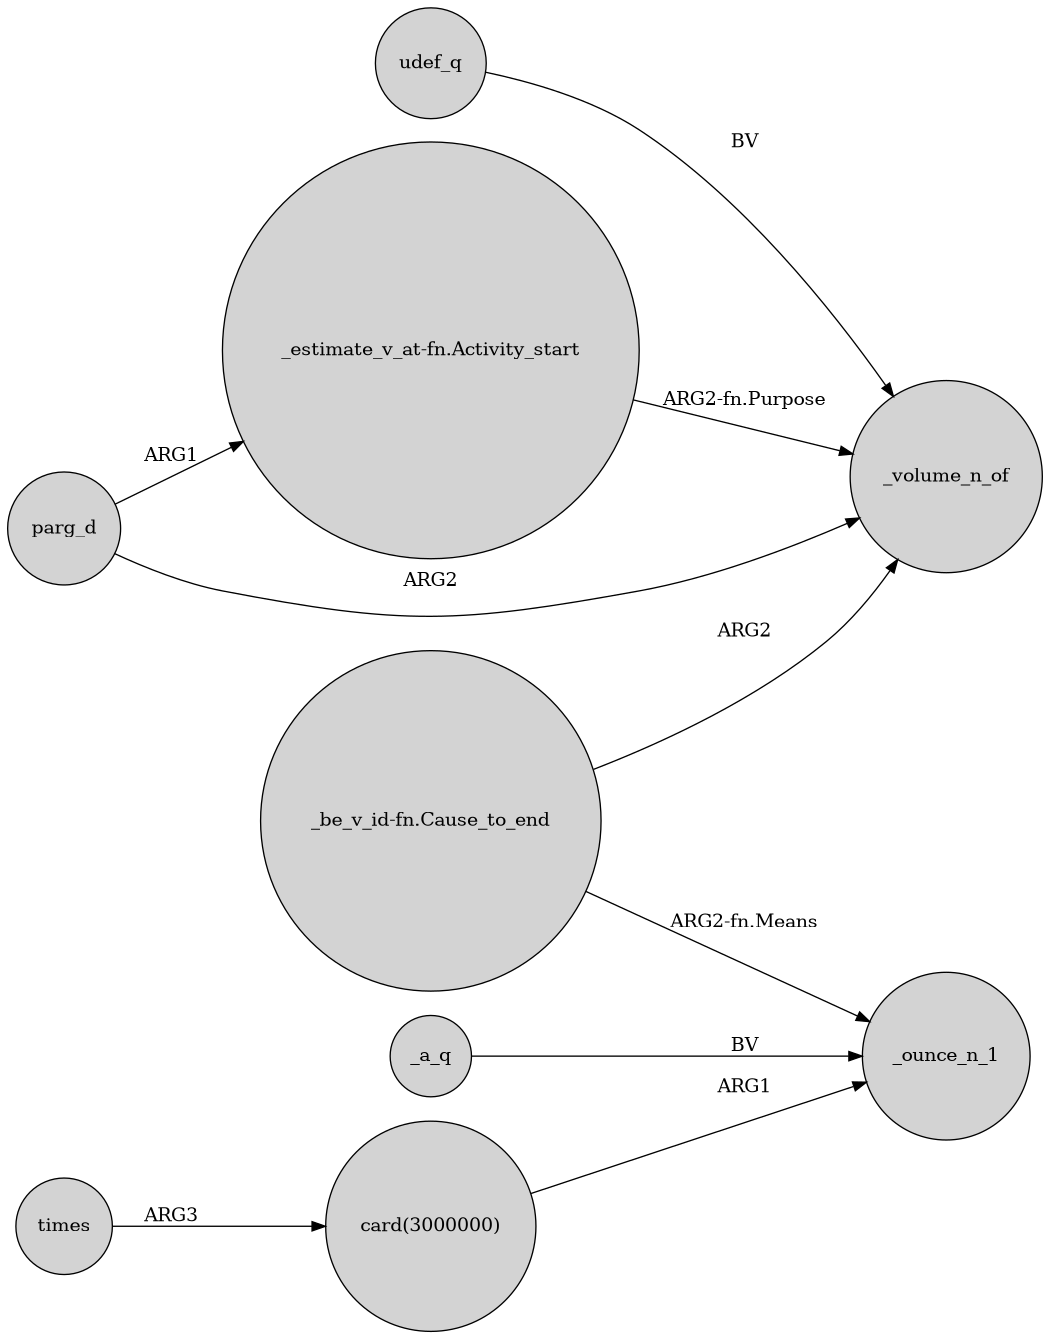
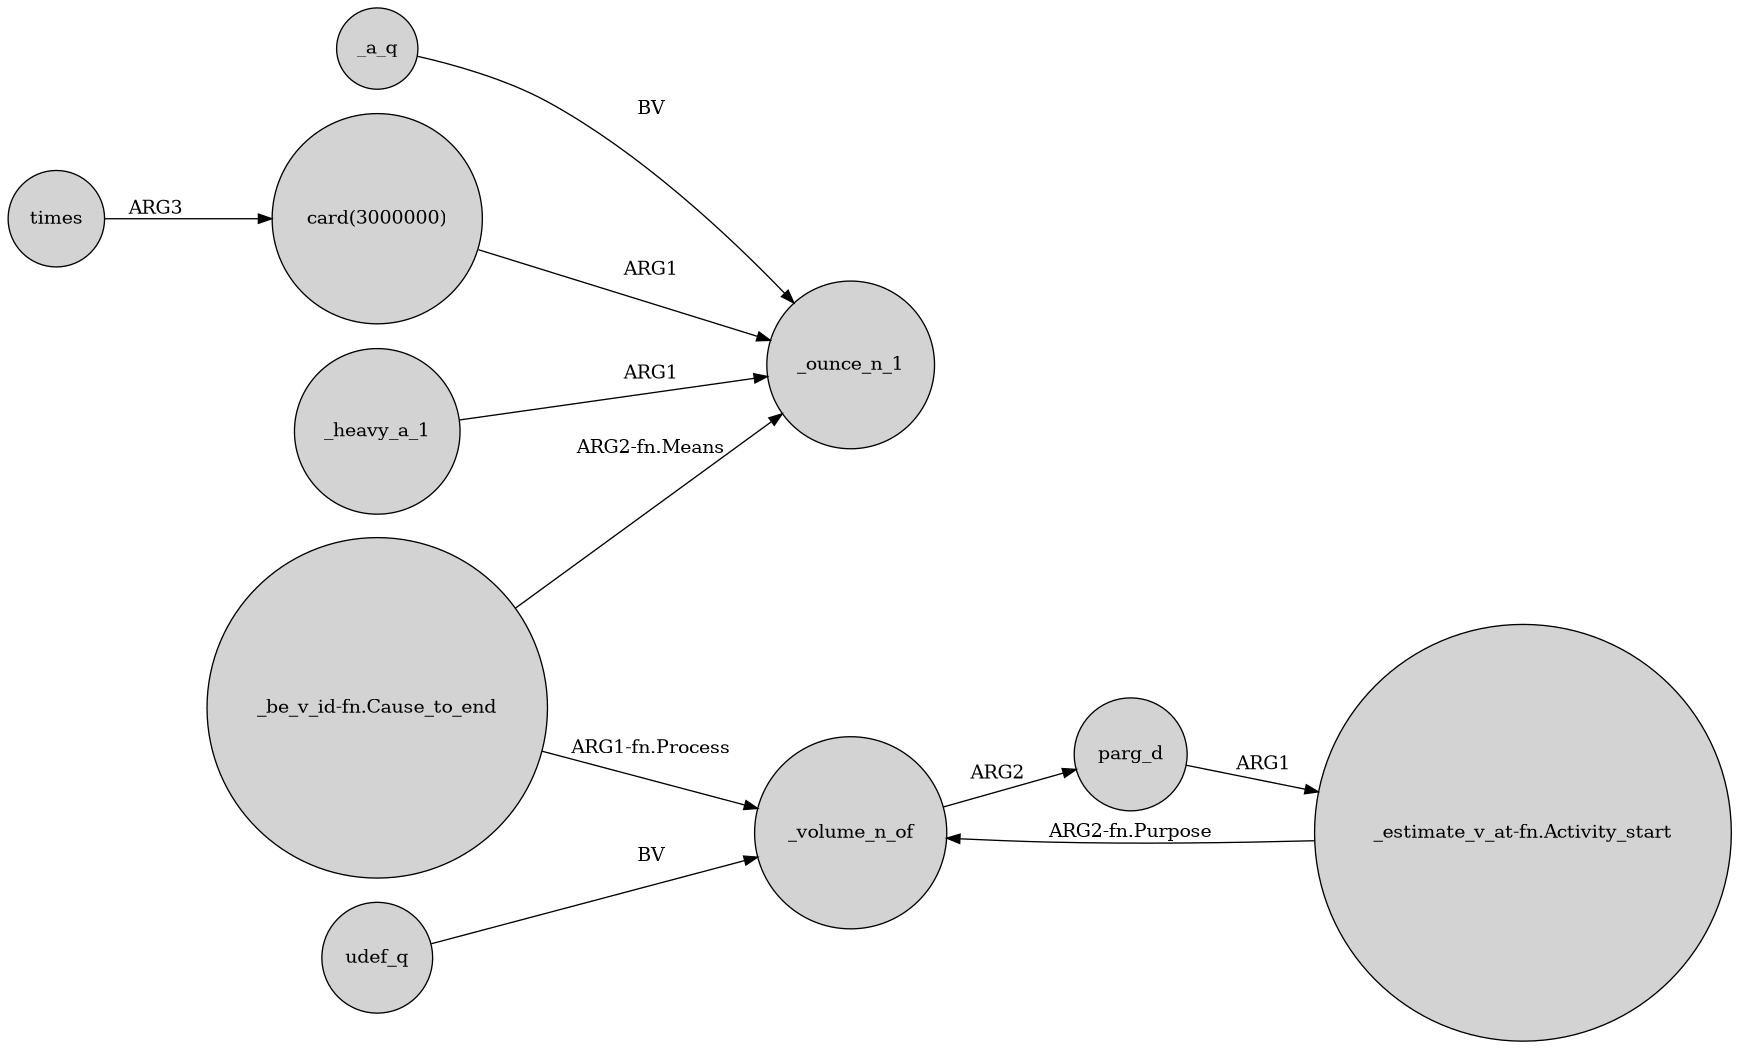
node "_heavy_a_1": added
edge "parg_d" -> "_volume_n_of": reversed
edge "_be_v_id-fn.Cause_to_end" -> "_volume_n_of": label "ARG2" -> "ARG1-fn.Process"
